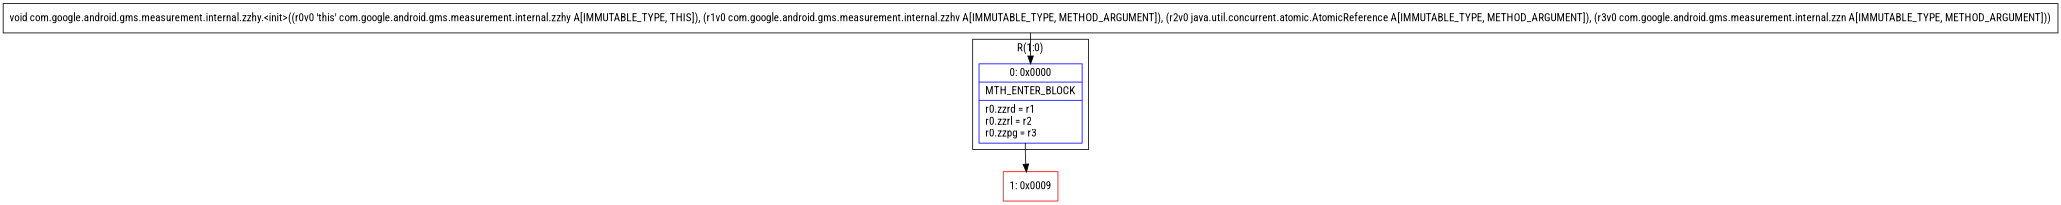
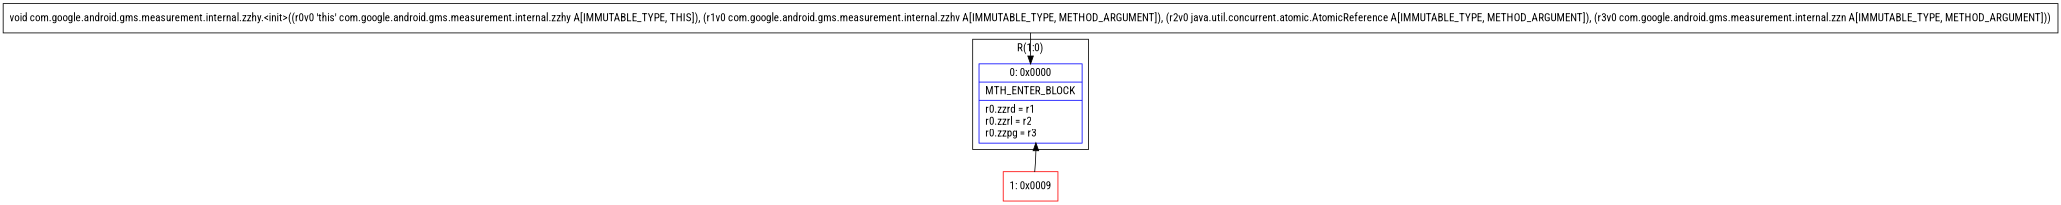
edge "0: 0x0000" -> "1: 0x0009": reversed
